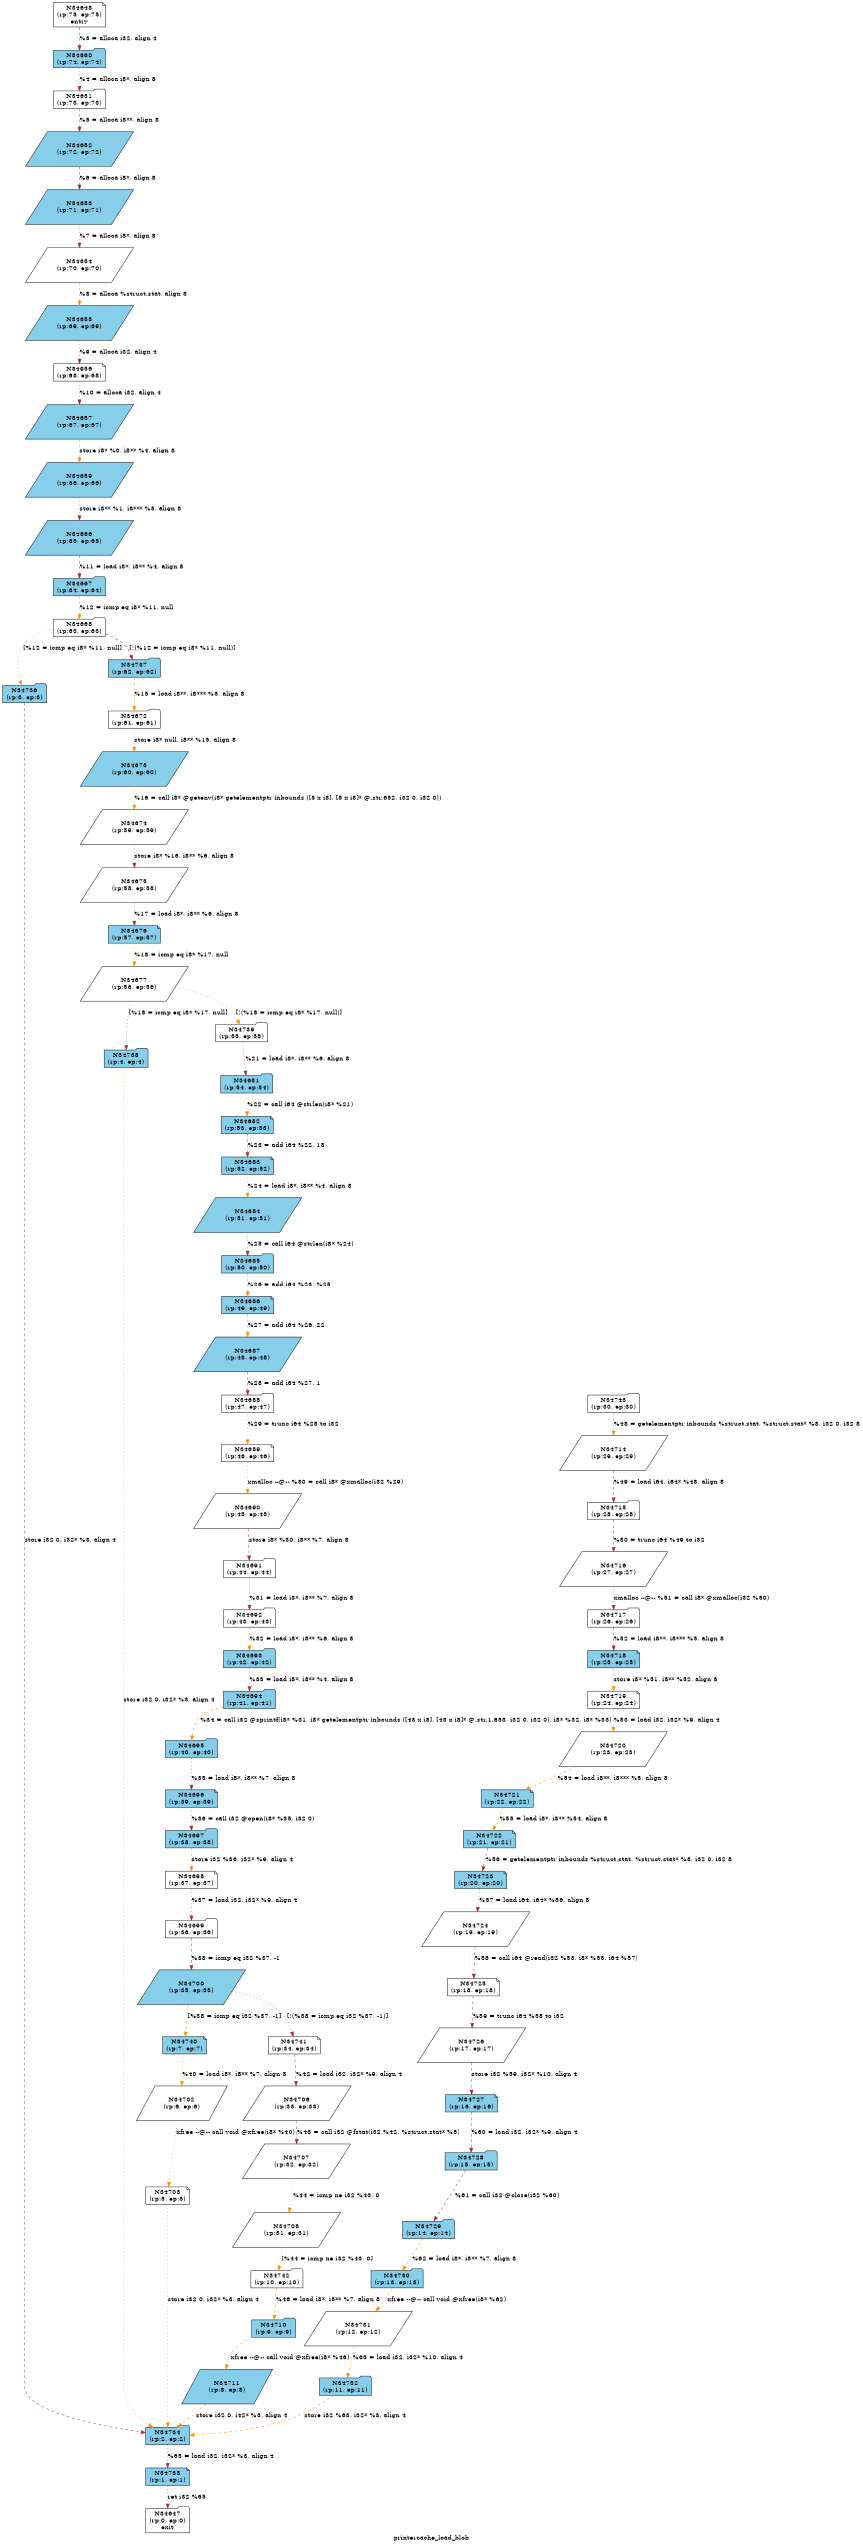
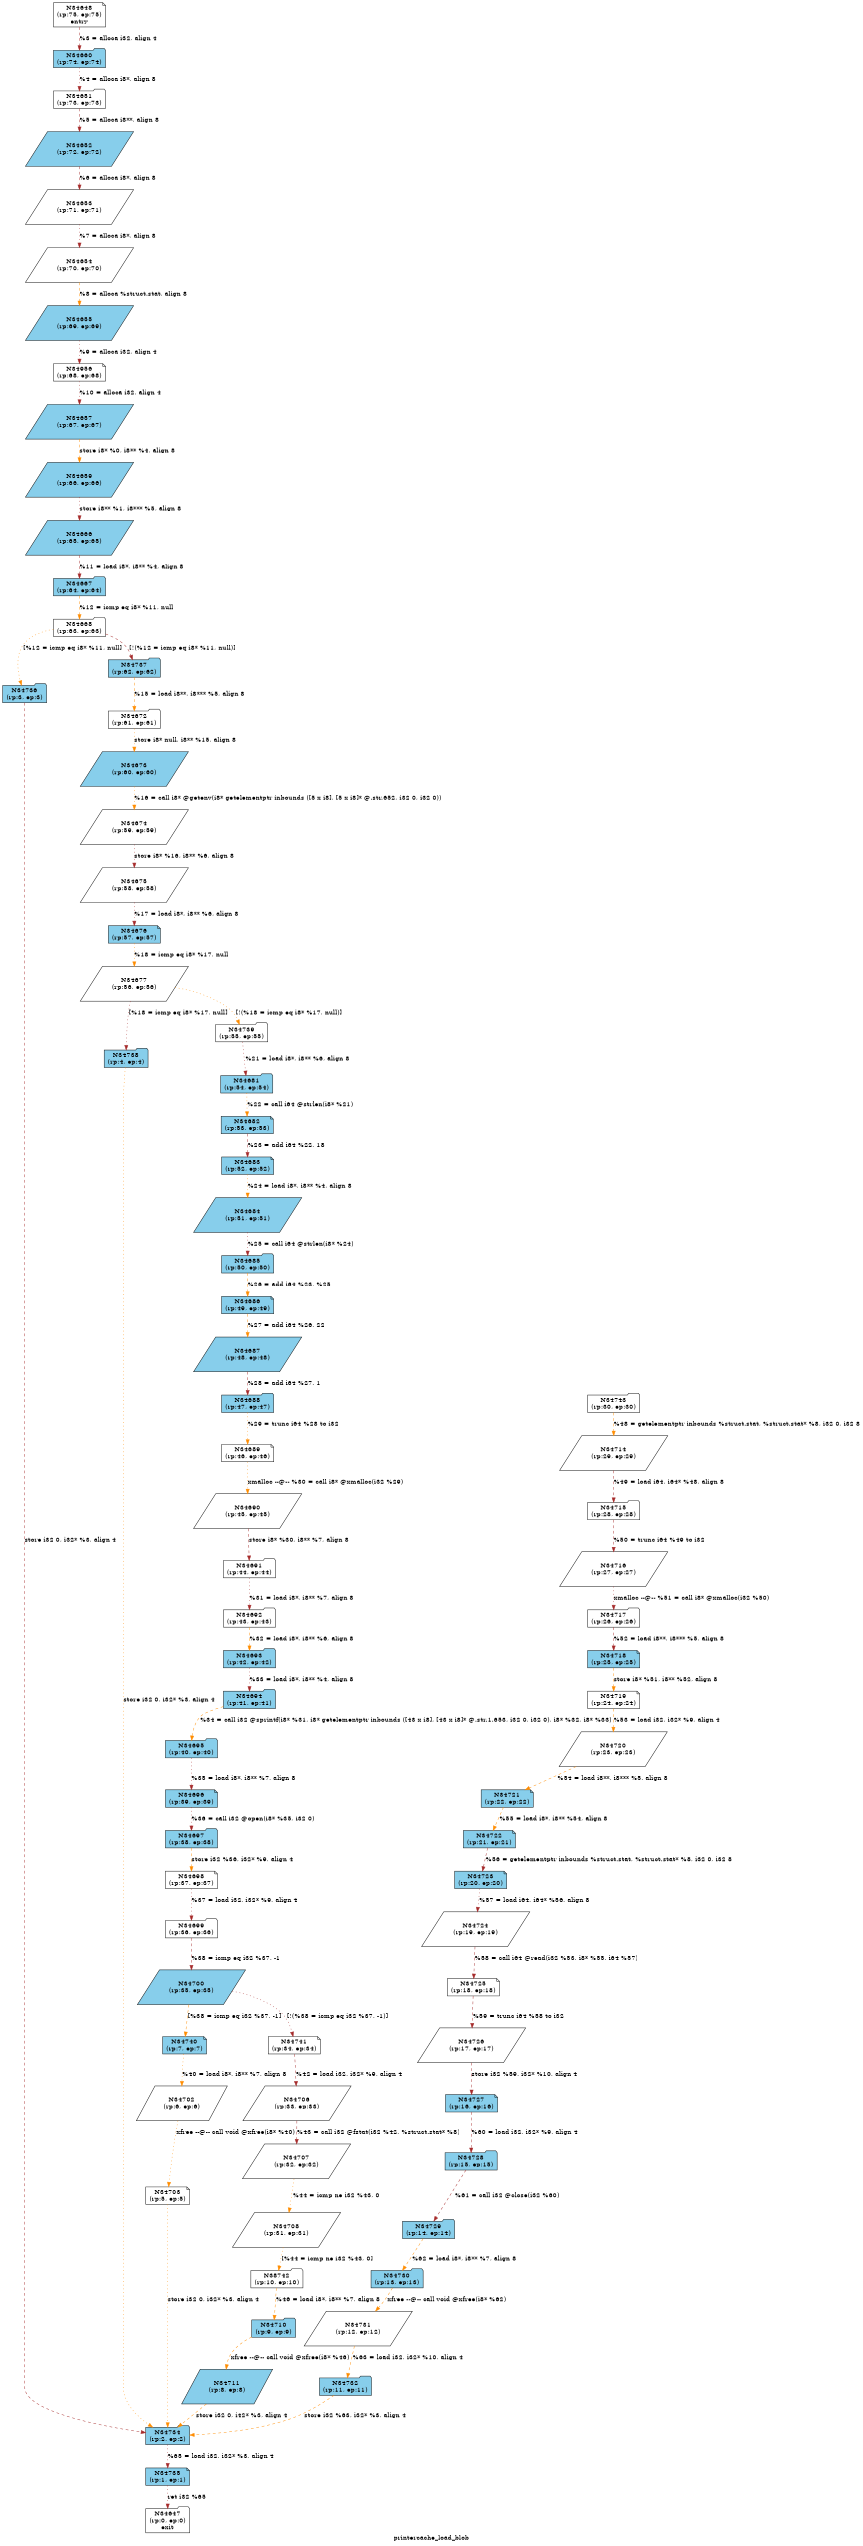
node "N34653 (rp:71, ep:71)": fillcolor skyblue -> white
node "N34688 (rp:47, ep:47)": fillcolor white -> skyblue
node "N34742 (rp:10, ep:10)": label "N34742 (rp:10, ep:10)" -> "N38742 (rp:10, ep:10)"
